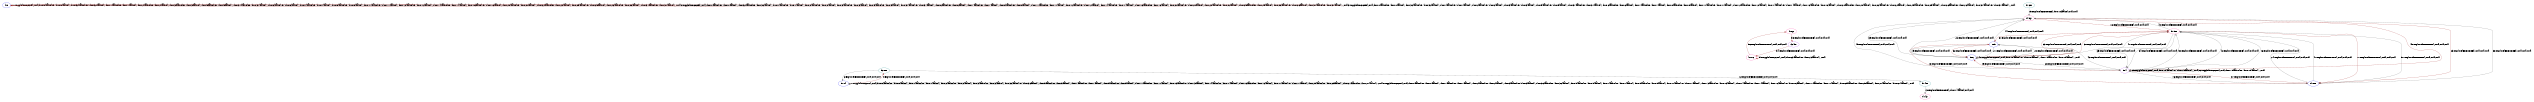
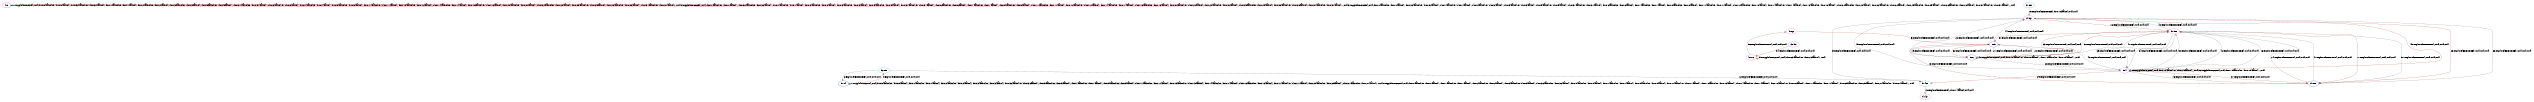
edge "d76p" -> "b86": now "d76p" -> "d14m"
edge "d18p" -> "d24m": now "d18p" -> "b85"
edge "b84" -> "b86": now "b84" -> "d14m"
